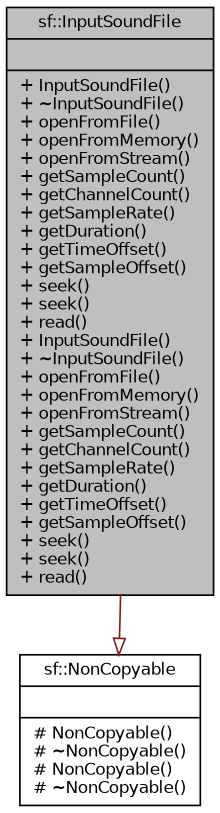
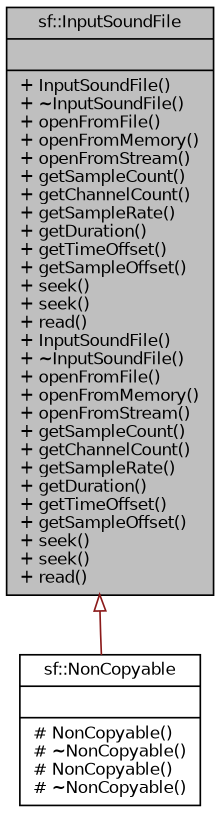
edge "sf::InputSoundFile" -> "sf::NonCopyable": reversed
